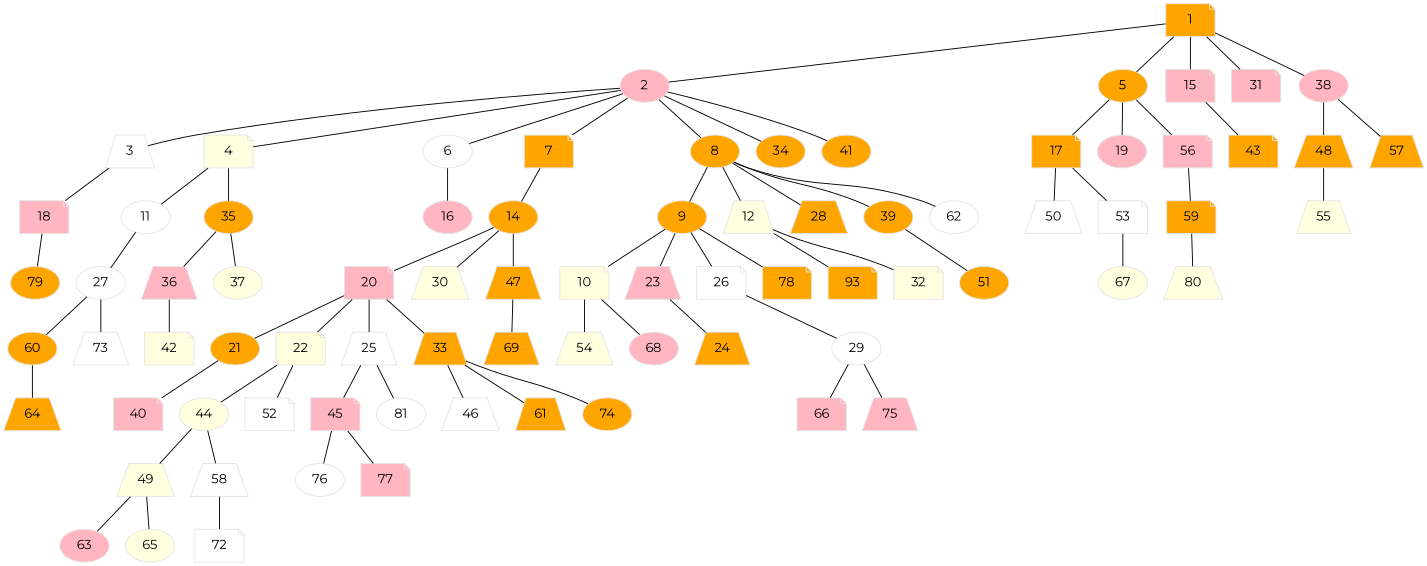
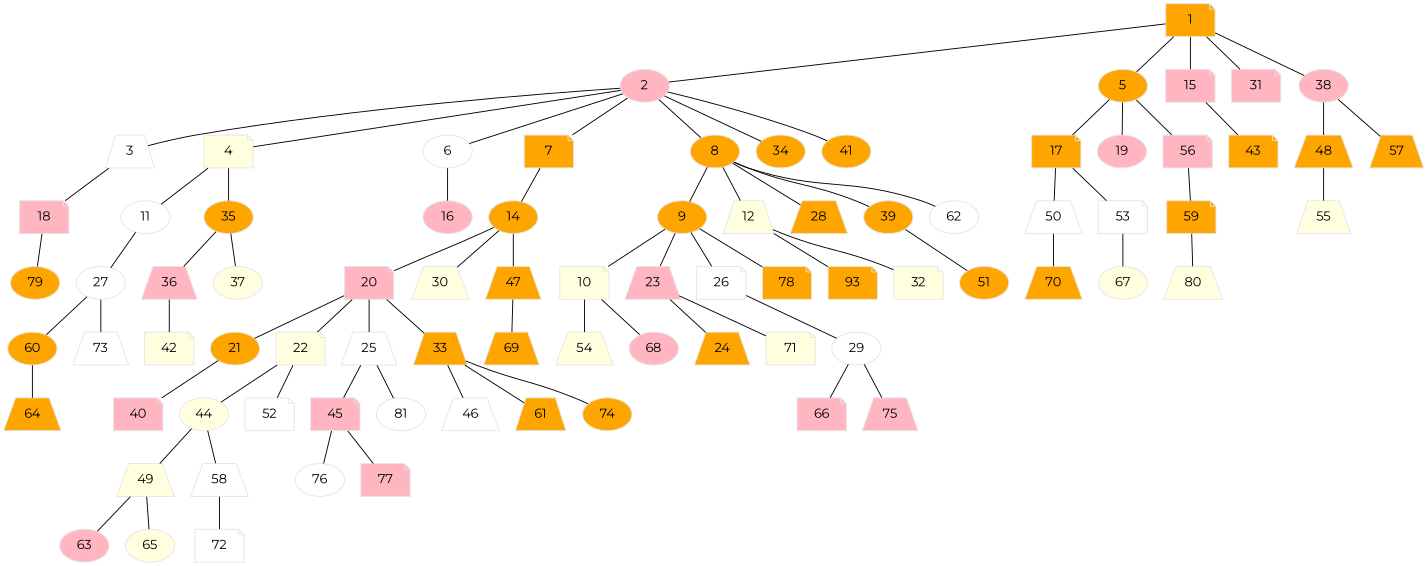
node "70": added
node "71": added
